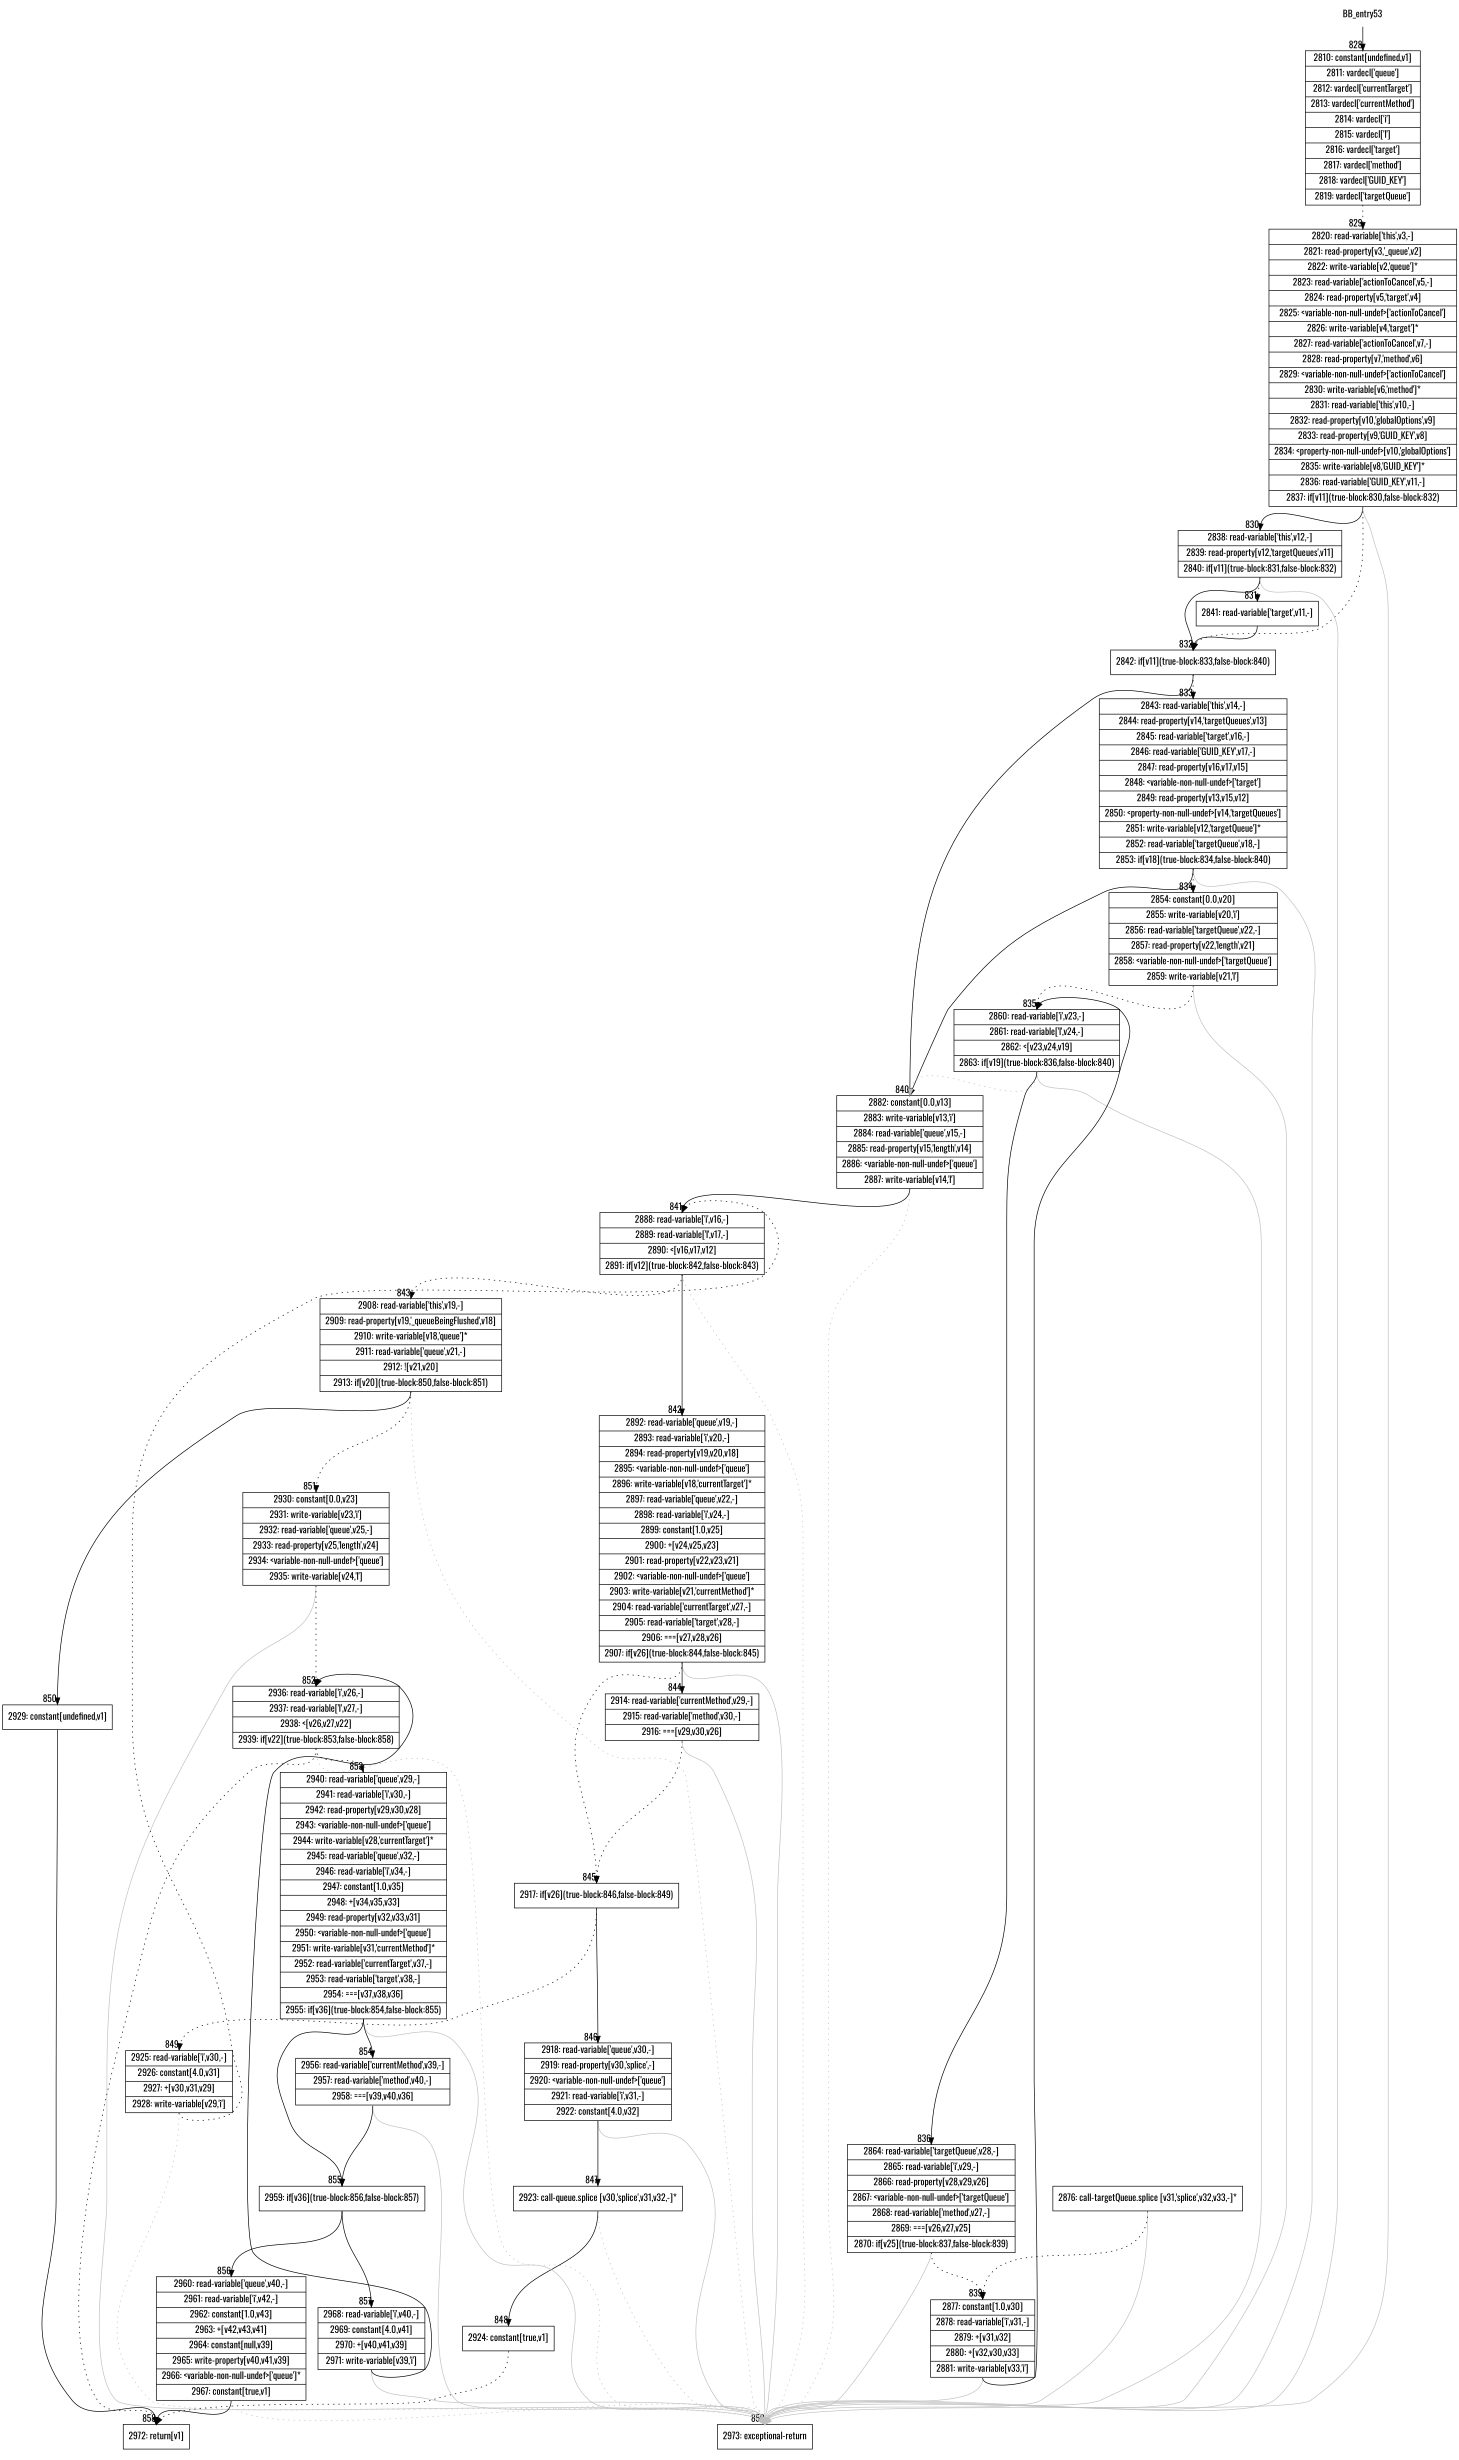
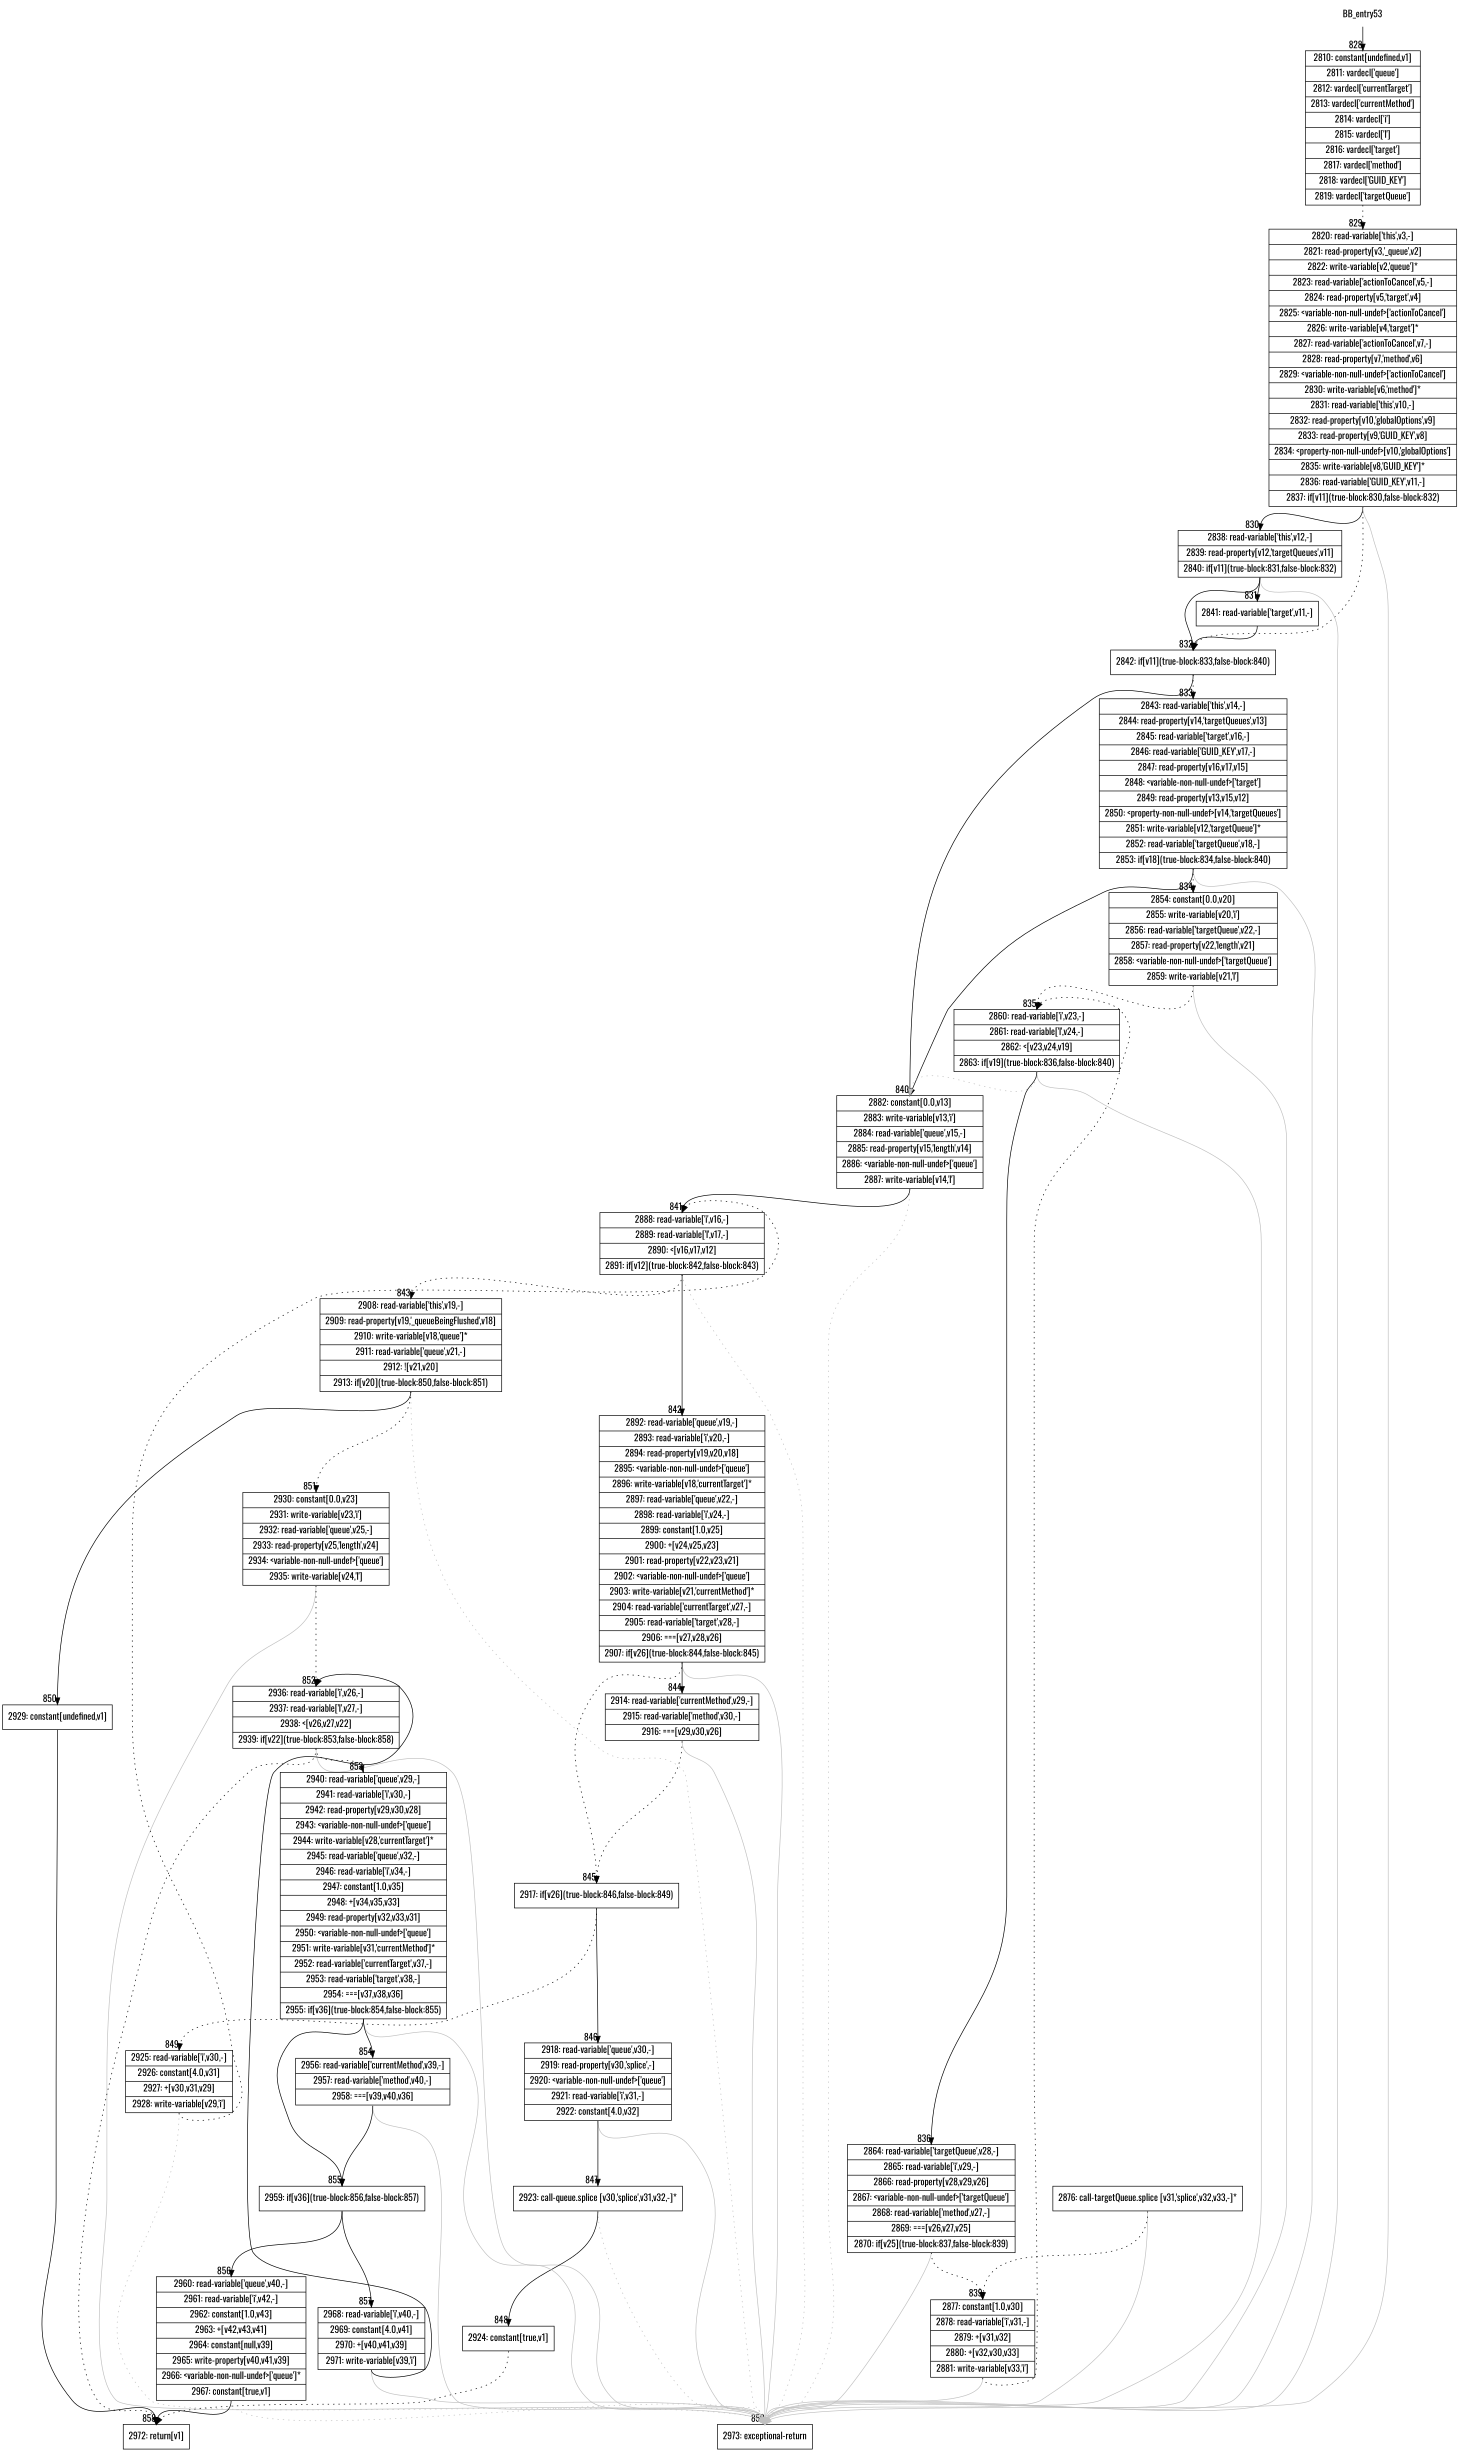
edge "2838: read-variable['this',v12,-]" -> "2841: read-variable['target',v11,-]": style dotted -> solid
edge "2877: constant[1.0,v30]" -> "2860: read-variable['i',v23,-]": style solid -> dotted
edge "2936: read-variable['i',v26,-]" -> "2973: exceptional-return": style dotted -> solid
